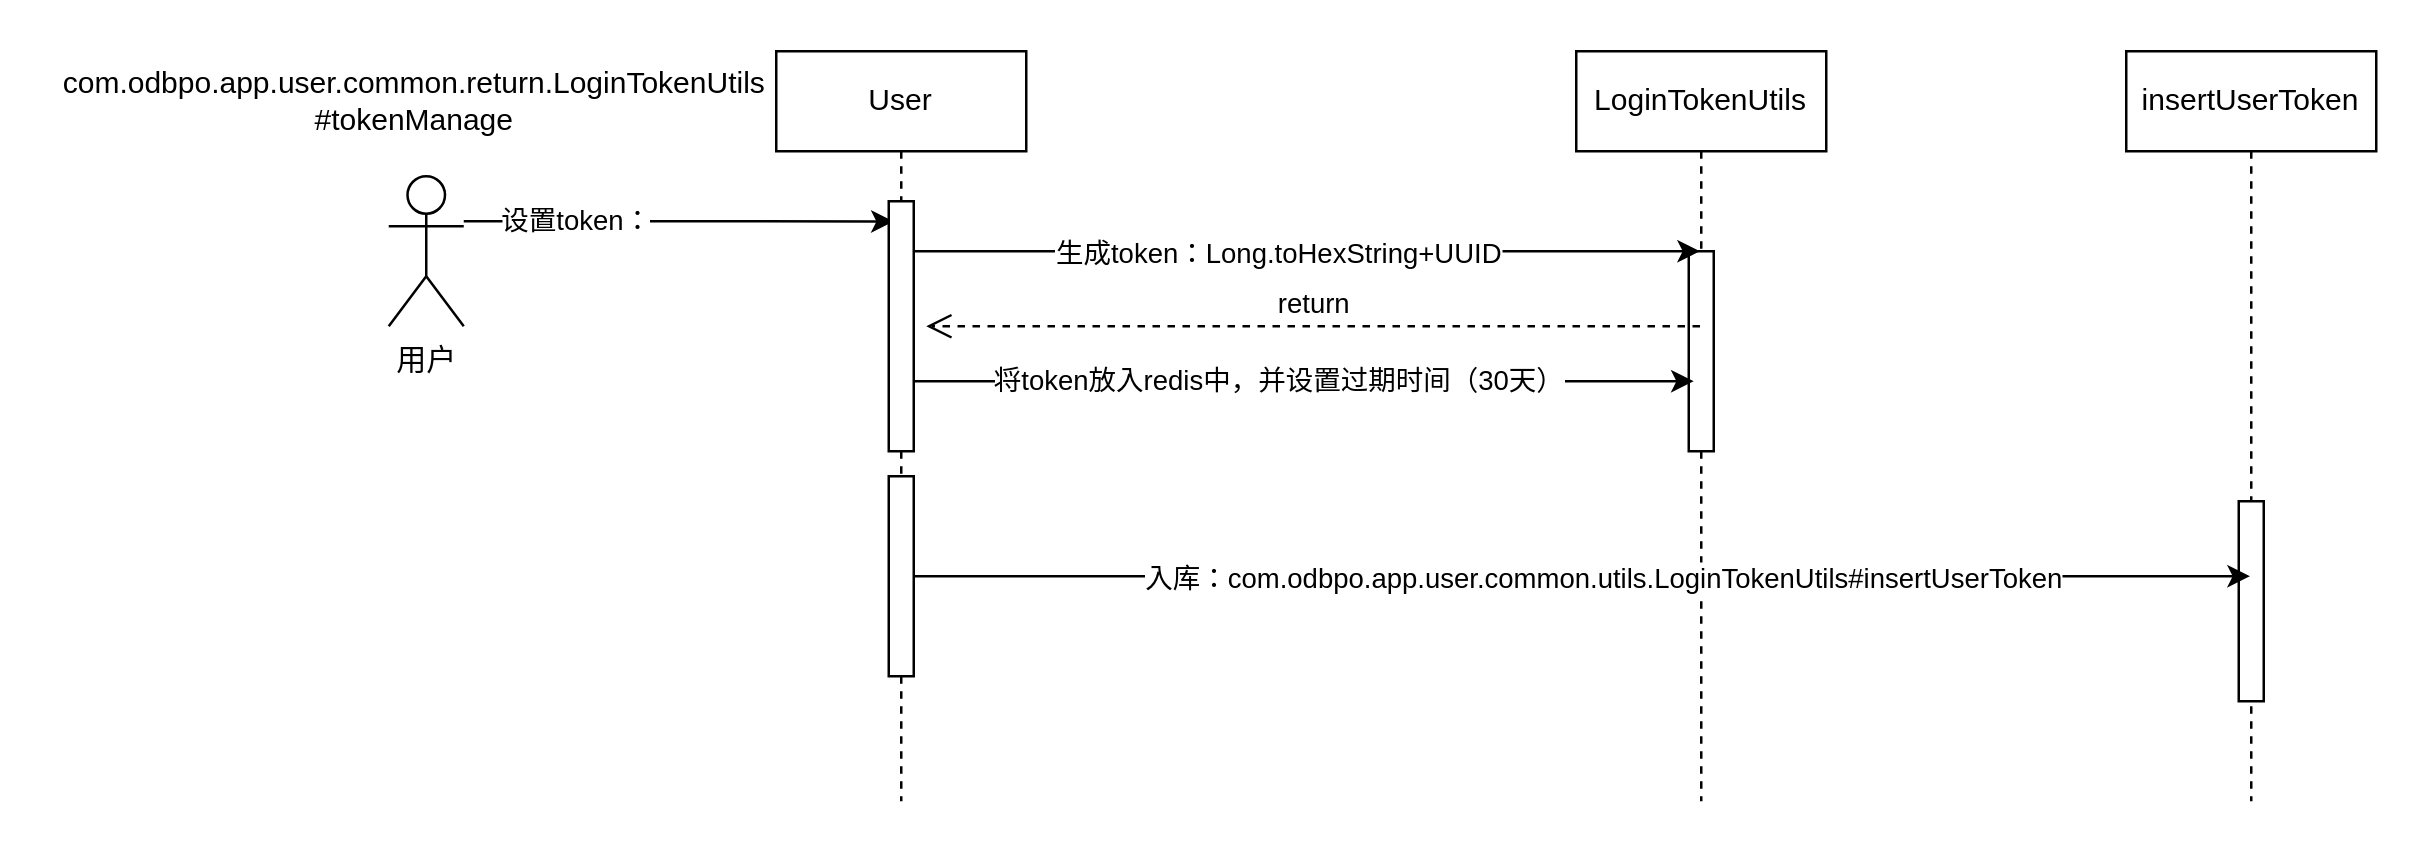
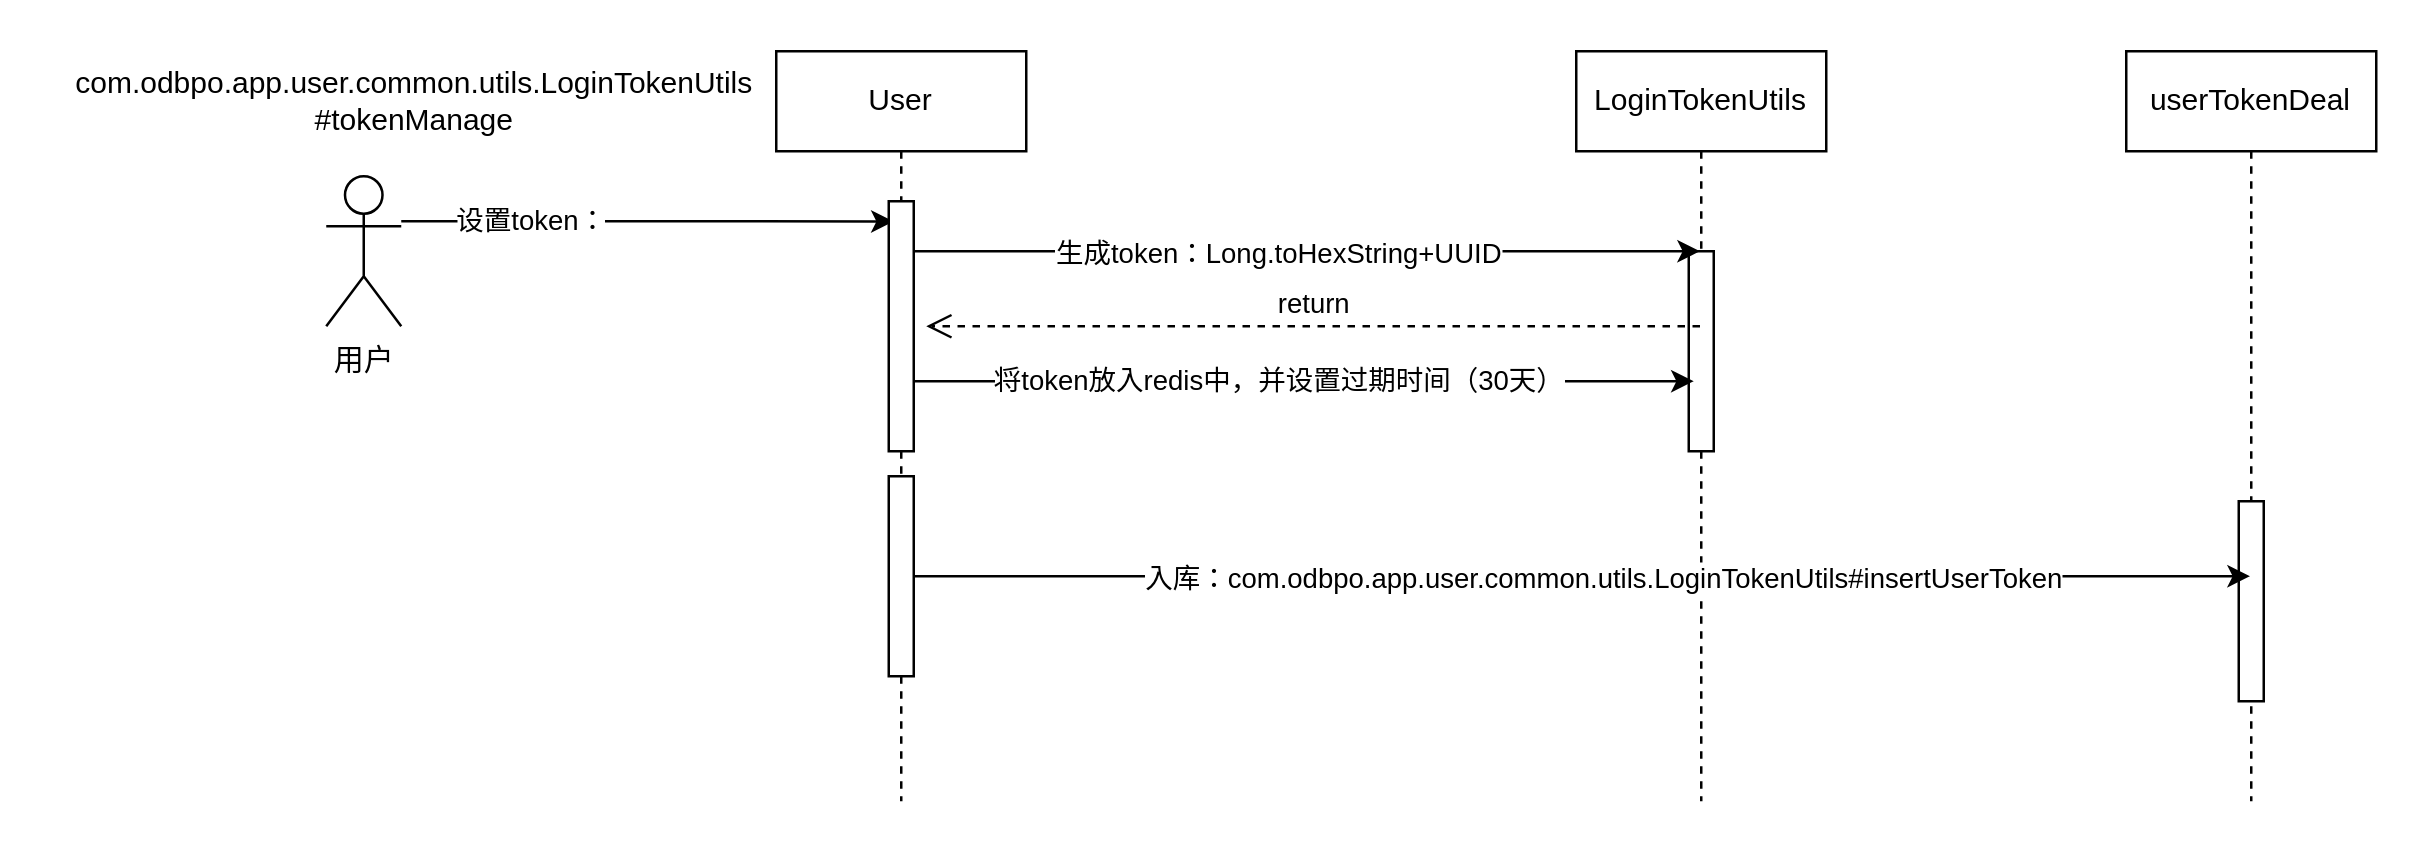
node "com.odbpo.app.user.common.return.LoginTokenUtils #tokenManage": label "com.odbpo.app.user.common.return.LoginTokenUtils #tokenManage" -> "com.odbpo.app.user.common.utils.LoginTokenUtils #tokenManage"
node "insertUserToken": label "insertUserToken" -> "userTokenDeal"
node "用户": moved (426, 251) -> (364, 251)
